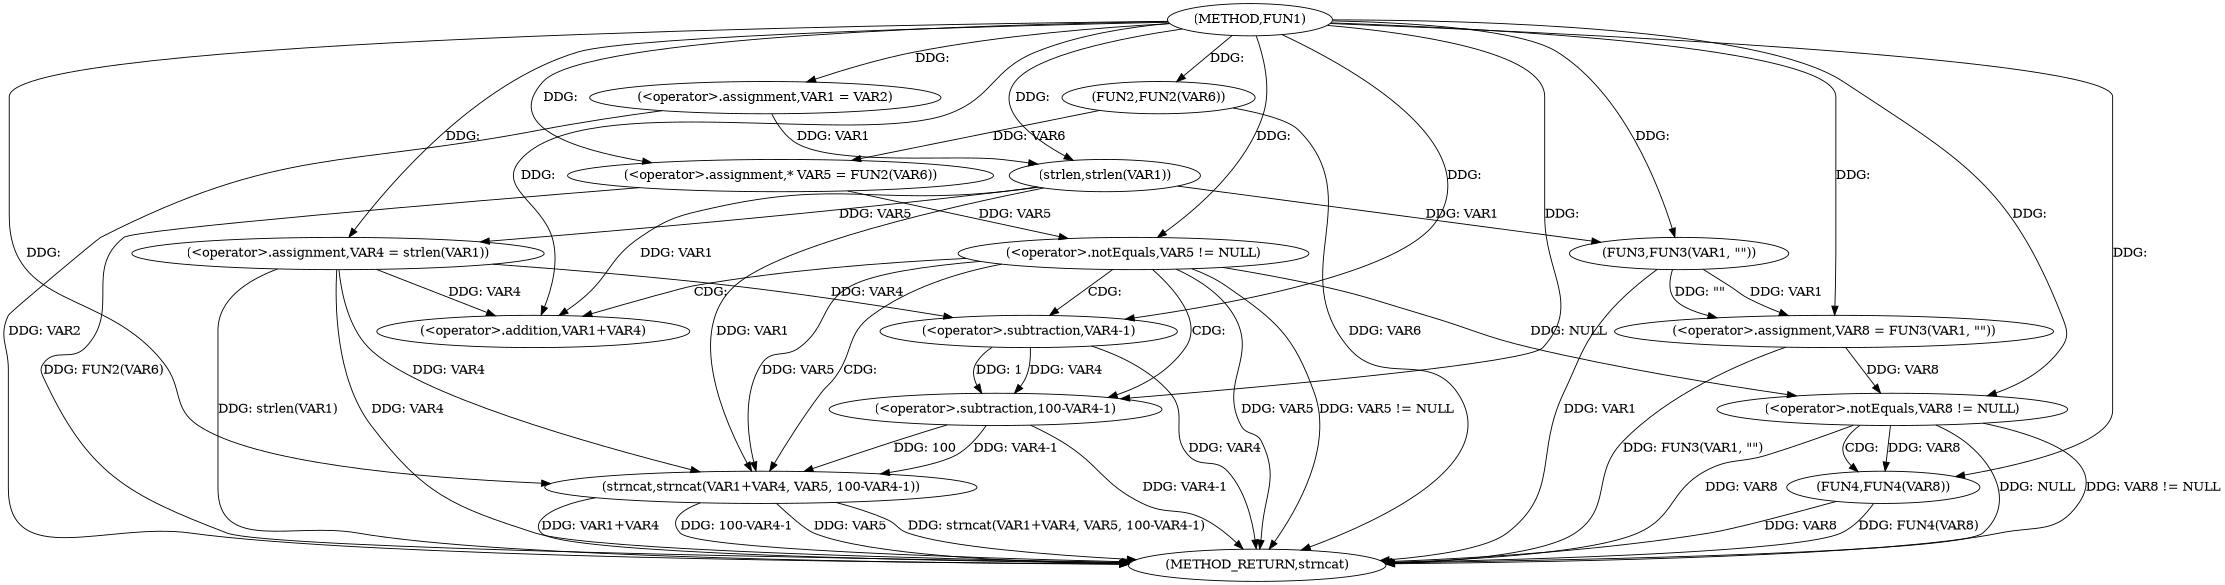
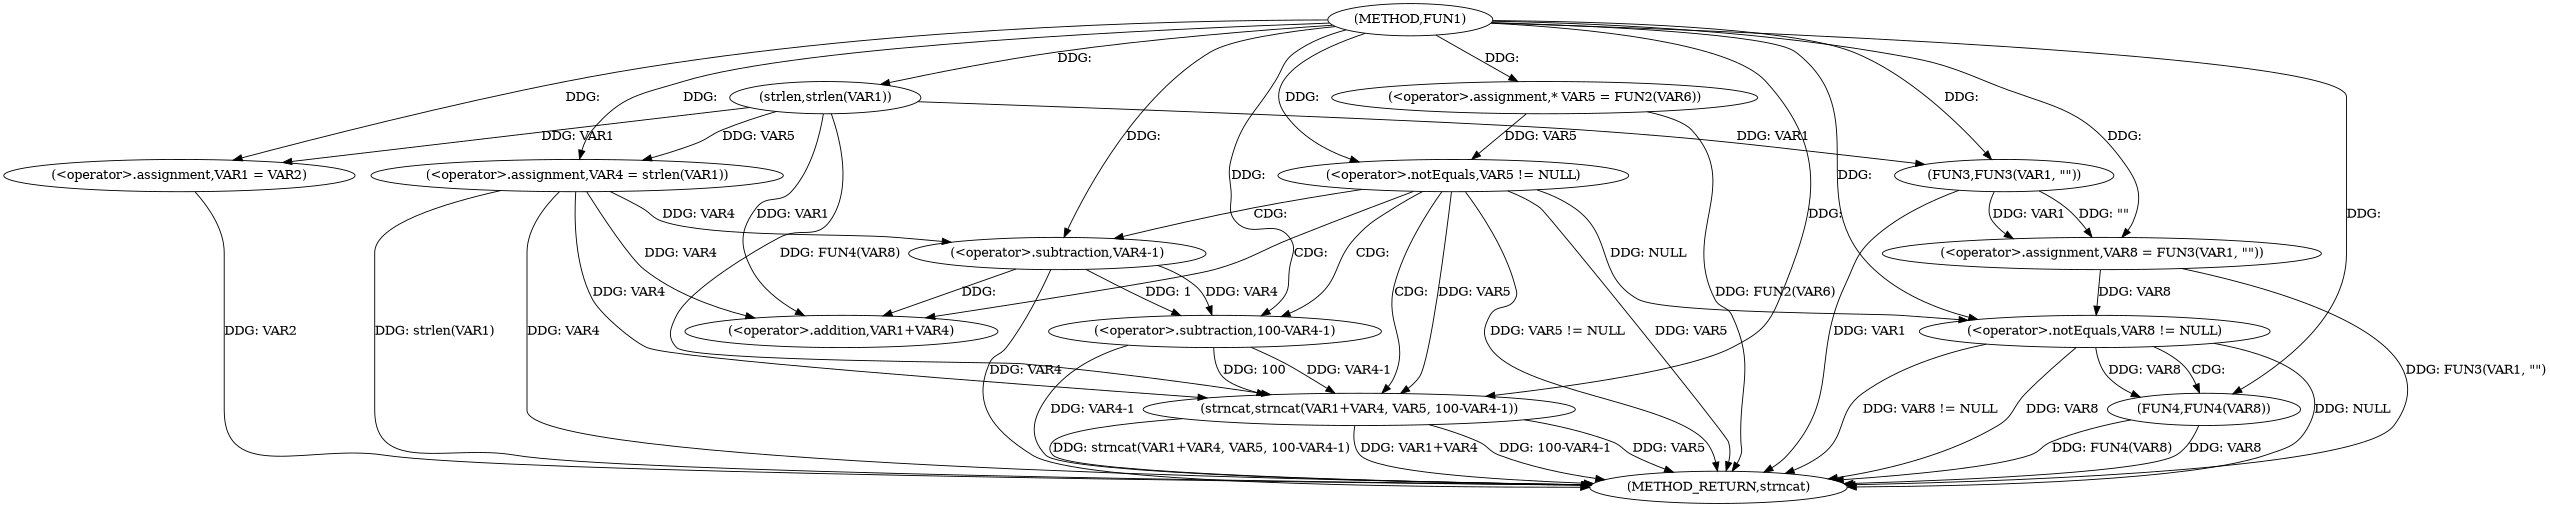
node "(FUN2,FUN2(VAR6))": removed
edge "(METHOD,FUN1)" -> "(<operator>.addition,VAR1+VAR4)": now "(<operator>.subtraction,VAR4-1)" -> "(<operator>.addition,VAR1+VAR4)"
edge "(<operator>.assignment,VAR1 = VAR2)" -> "(strlen,strlen(VAR1))": reversed
edge "(strlen,strlen(VAR1))" -> "(strncat,strncat(VAR1+VAR4, VAR5, 100-VAR4-1))": label "DDG: VAR1" -> "DDG: FUN4(VAR8)"
